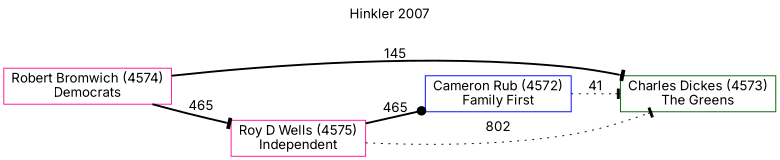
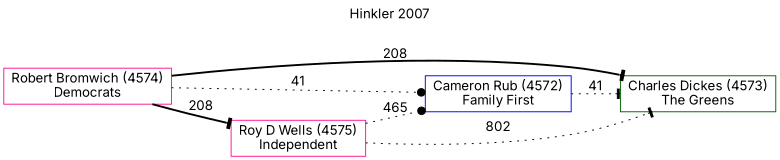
edge "Robert Bromwich (4574) Democrats" -> "Charles Dickes (4573) The Greens": label "145" -> "208"
edge "Robert Bromwich (4574) Democrats" -> "Cameron Rub (4572) Family First": added, label "41"
edge "Robert Bromwich (4574) Democrats" -> "Roy D Wells (4575) Independent": label "465" -> "208"
edge "Roy D Wells (4575) Independent" -> "Cameron Rub (4572) Family First": style bold -> dotted
